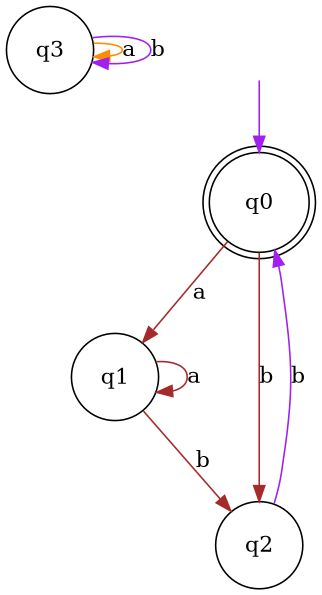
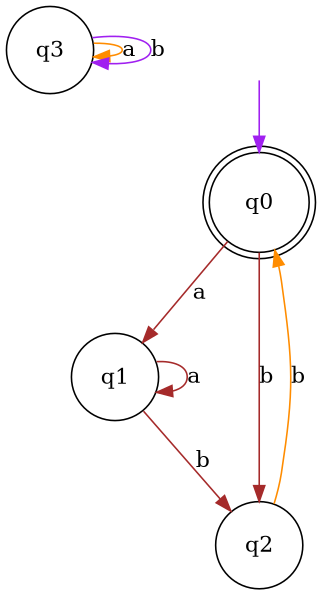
edge "q2" -> "q0": color purple -> darkorange
